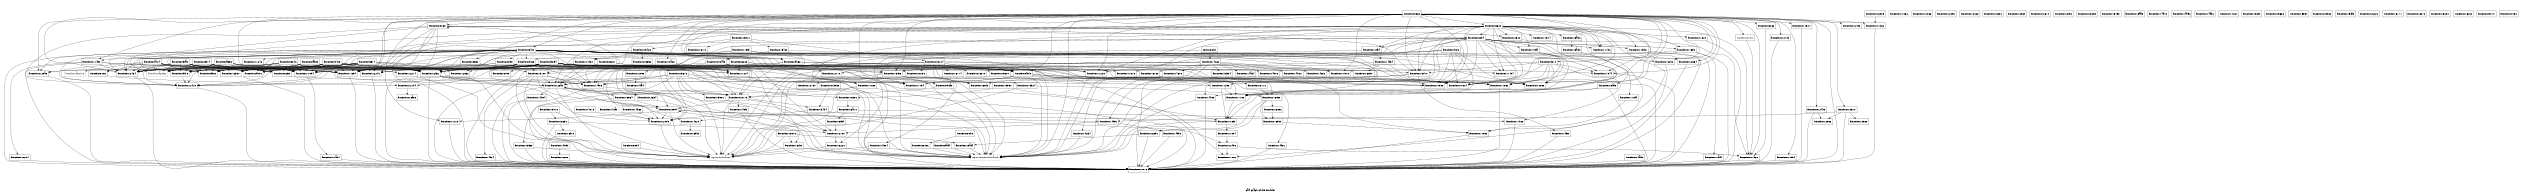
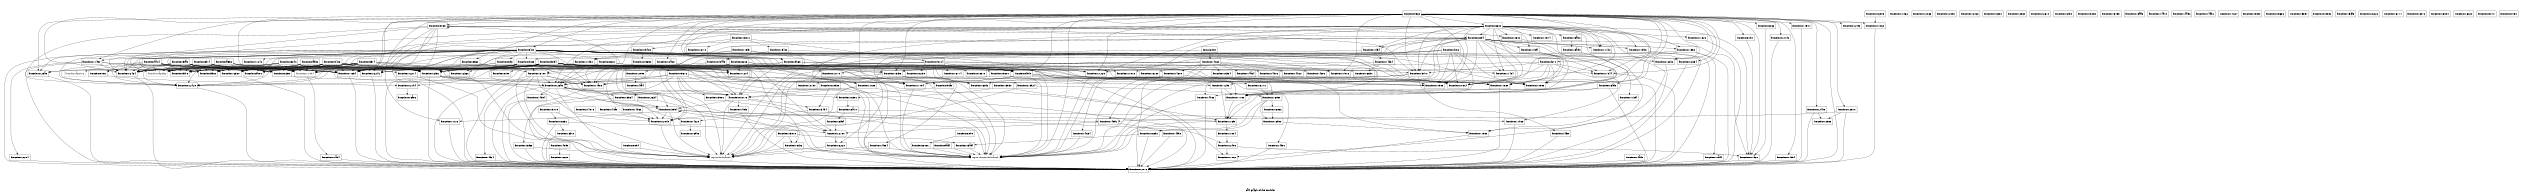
node "function_e1d0": fontcolor gray50 -> black
node "function_118d4": fontcolor black -> gray50
edge "function_bf78" -> "function_12420": now "function_9da0" -> "function_12420"
edge "function_11a88" -> "__pseudo_cond_branch": now "function_11194" -> "__pseudo_cond_branch"
node "function_125c8": removed
